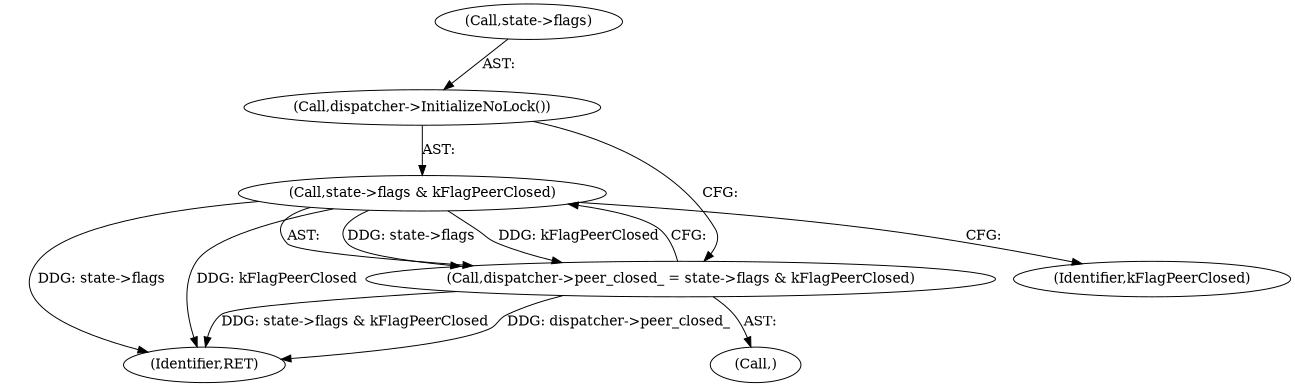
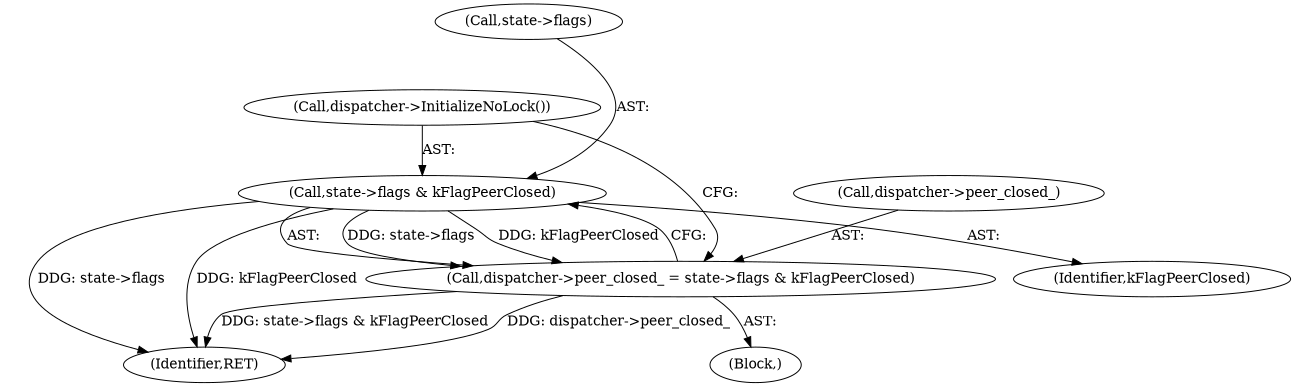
edge "(Call,state->flags)" -> "(Call,dispatcher->InitializeNoLock())": now "(Call,state->flags)" -> "(Call,state->flags & kFlagPeerClosed)"
node "(Call,dispatcher->peer_closed_)": added
edge "(Call,state->flags & kFlagPeerClosed)" -> "(Identifier,kFlagPeerClosed)": label "CFG: " -> "AST: "
node "(Call,)": label "(Call,)" -> "(Block,)"
